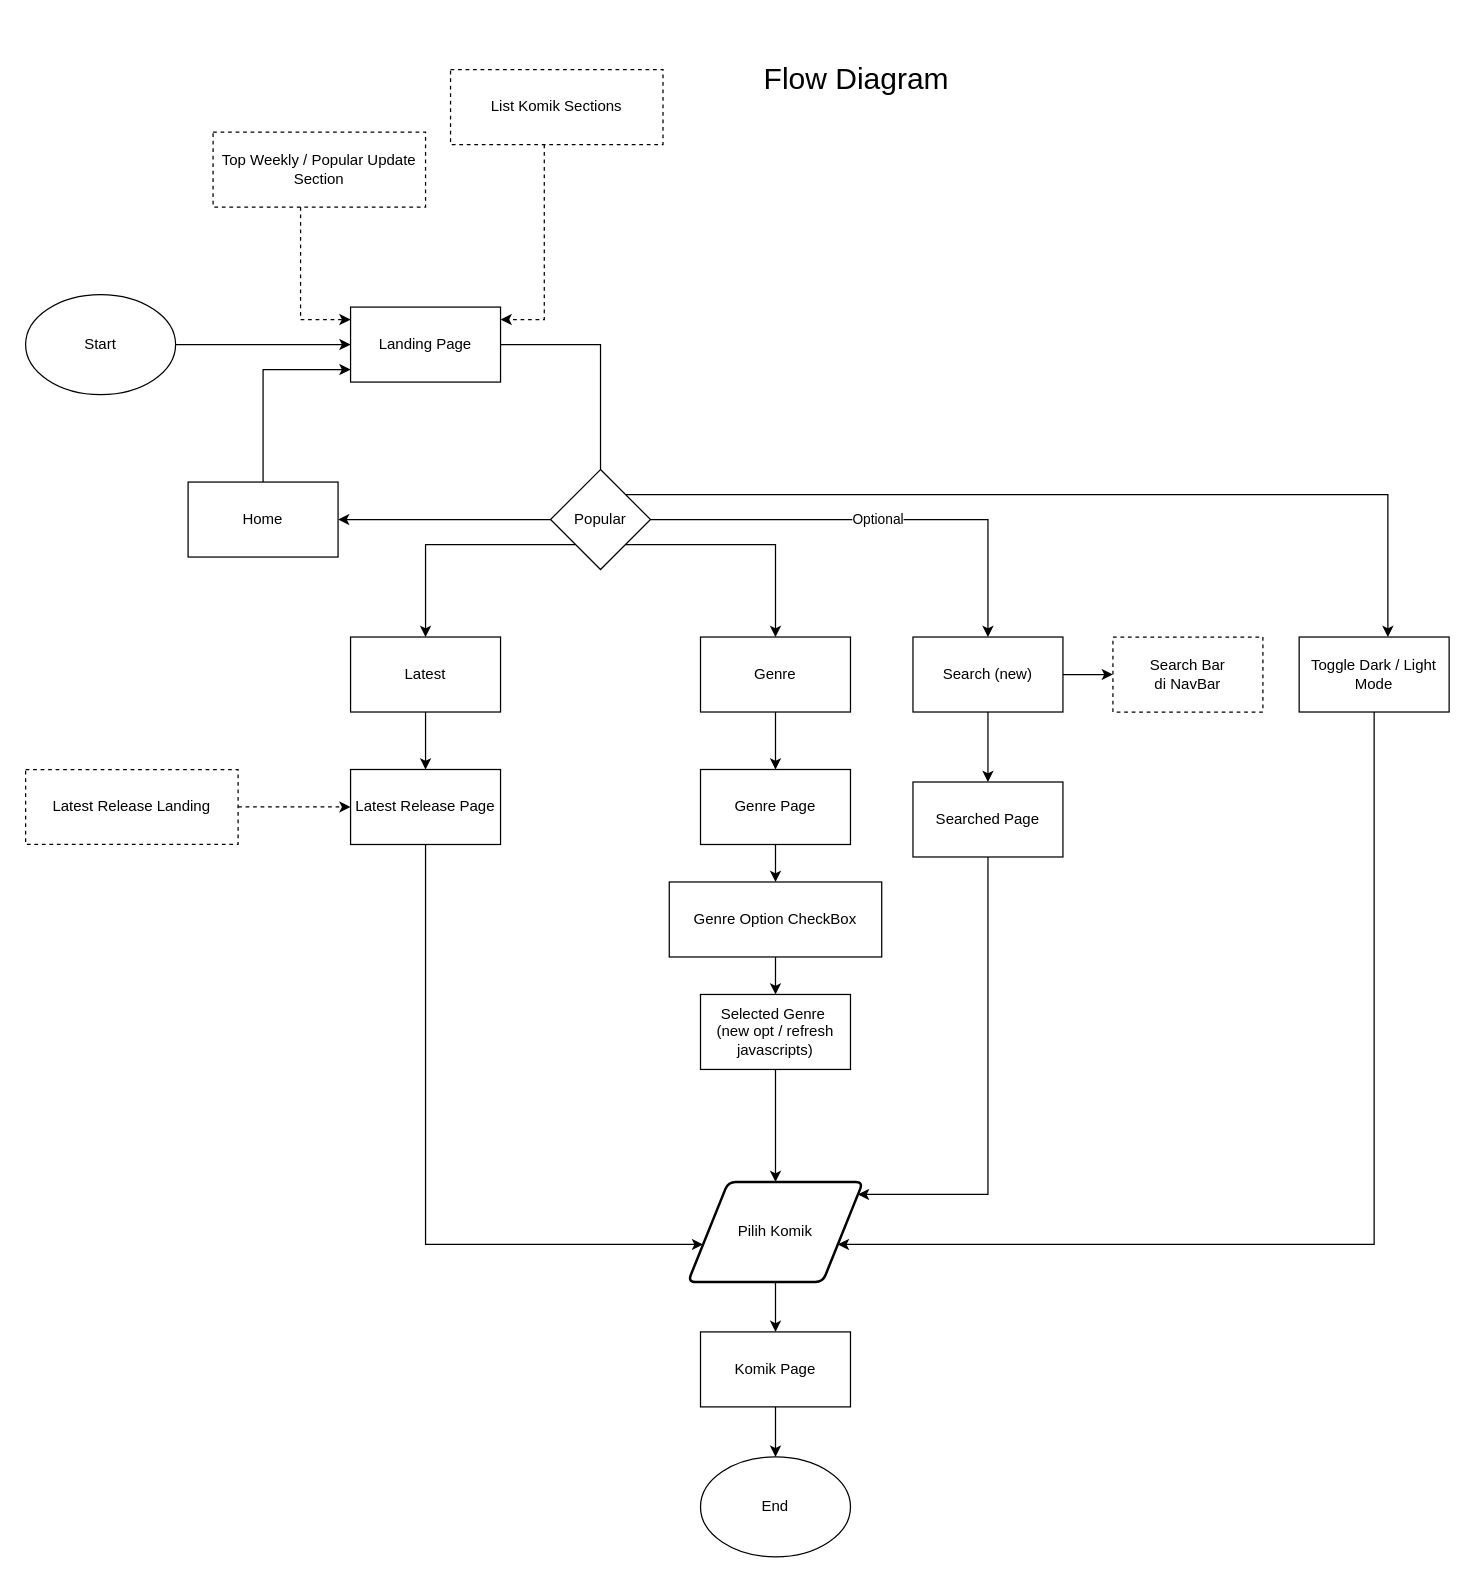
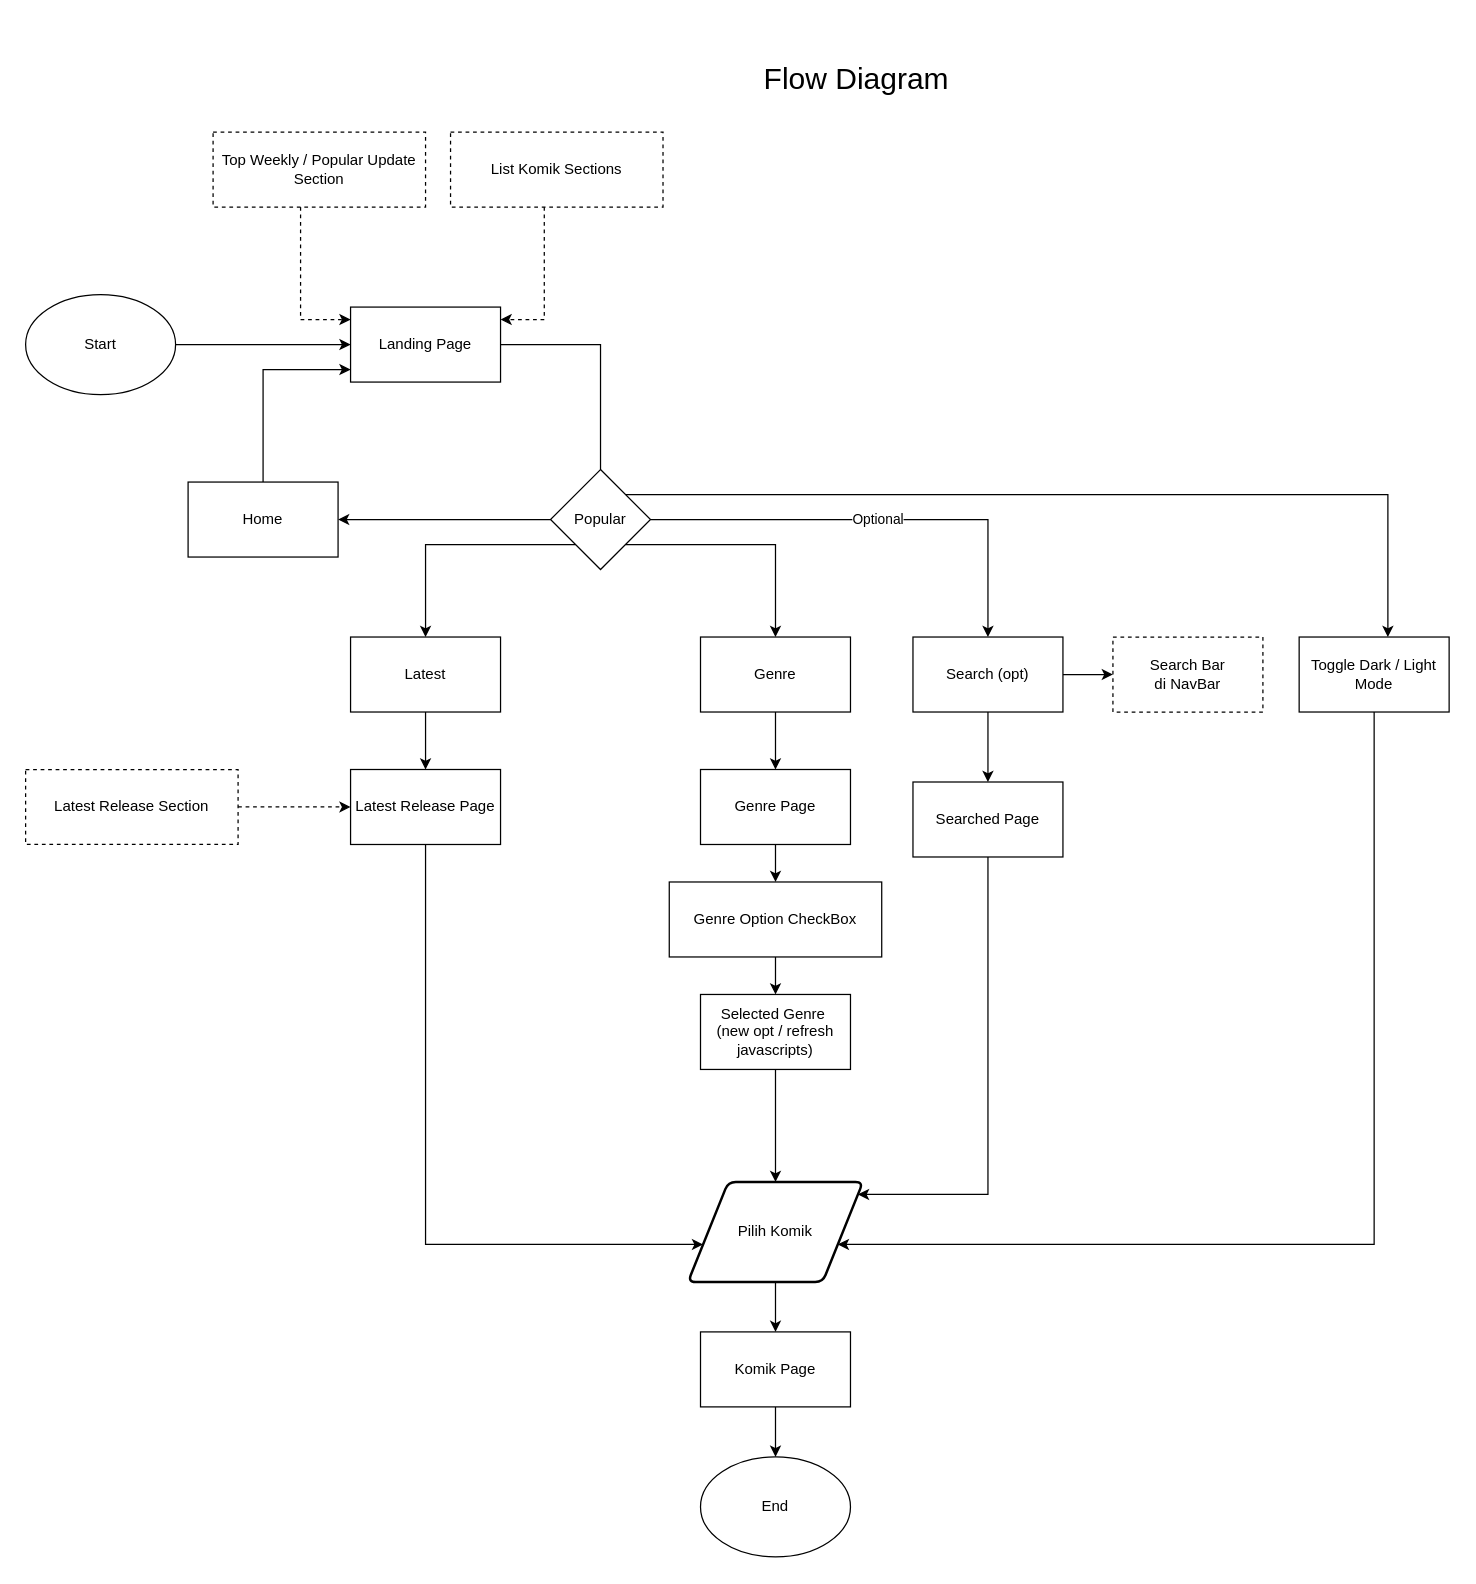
node "List Komik Sections": moved (557, 107) -> (557, 169)
node "Search (new)": label "Search (new)" -> "Search (opt)"
node "Latest Release Landing": label "Latest Release Landing" -> "Latest Release Section"
